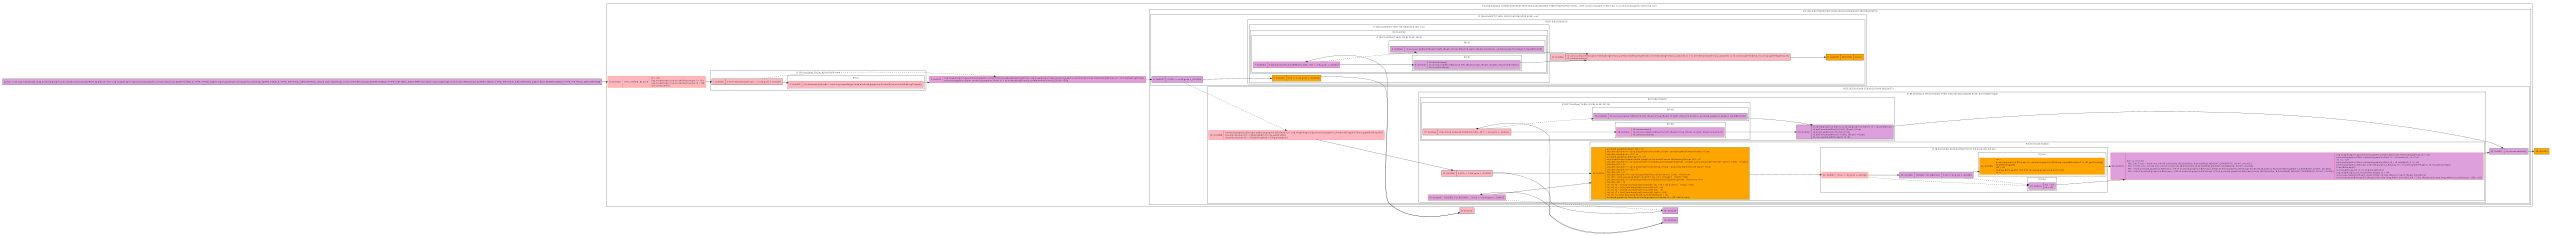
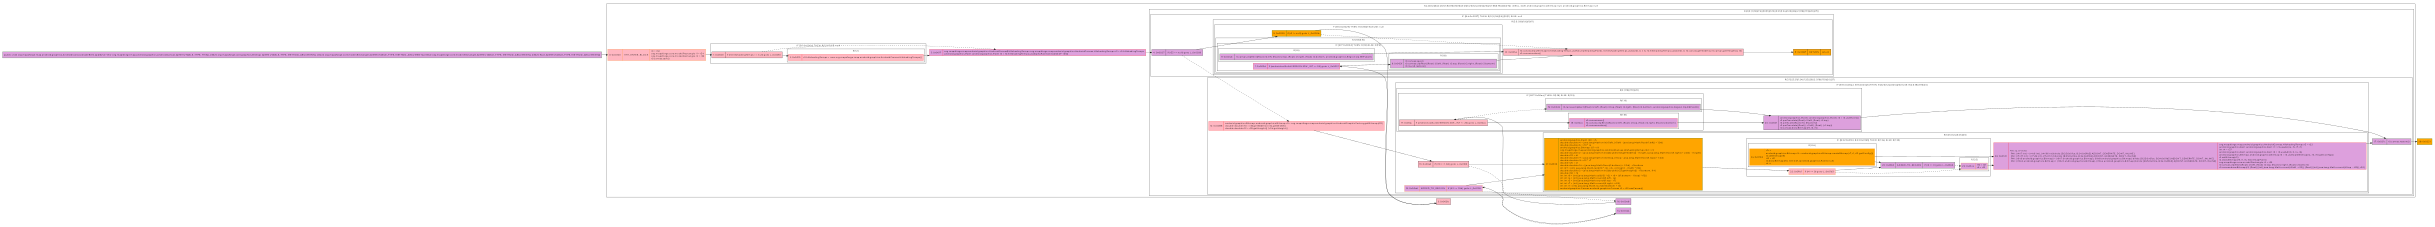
edge "5: 0x0029" -> "10: 0x005e": added
edge "7: 0x002d" -> "9: 0x004b": removed
edge "23: 0x01b3" -> "24: 0x01b5": reversed
node "25: 0x01ce": color black -> darkorange
edge "13: 0x00a2" -> "14: 0x00a4": style solid -> dashed
